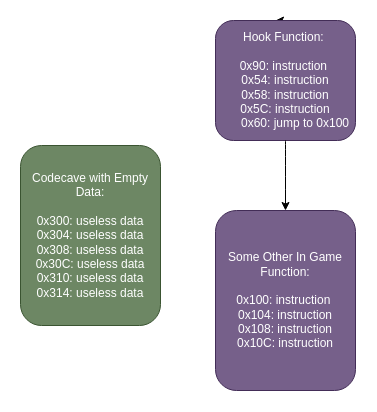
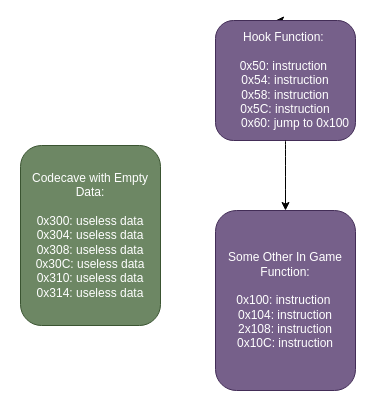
node "Hook Function: 0x90: instruction 0x54: instruction 0x58: instruction 0x5C: instruction 0x60: jump to 0x100": label "Hook Function: 0x90: instruction 0x54: instruction 0x58: instruction 0x5C: instruction 0x60: jump to 0x100" -> "Hook Function: 0x50: instruction 0x54: instruction 0x58: instruction 0x5C: instruction 0x60: jump to 0x100"
node "Some Other In Game Function: 0x100: instruction 0x104: instruction 0x108: instruction 0x10C: instruction": label "Some Other In Game Function: 0x100: instruction 0x104: instruction 0x108: instruction 0x10C: instruction" -> "Some Other In Game Function: 0x100: instruction 0x104: instruction 2x108: instruction 0x10C: instruction"
